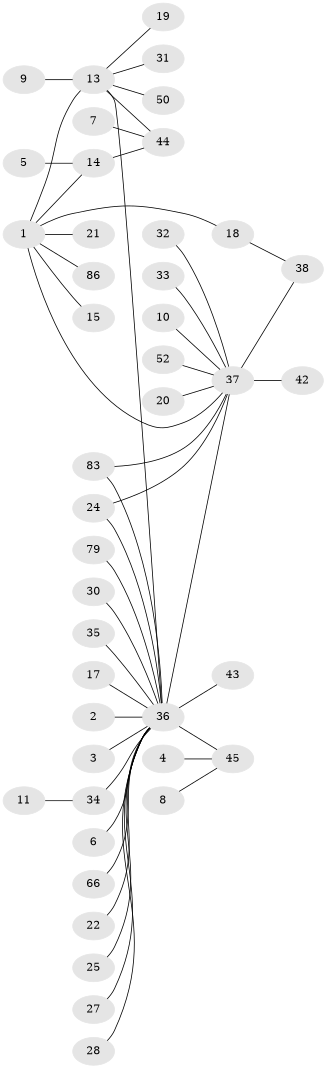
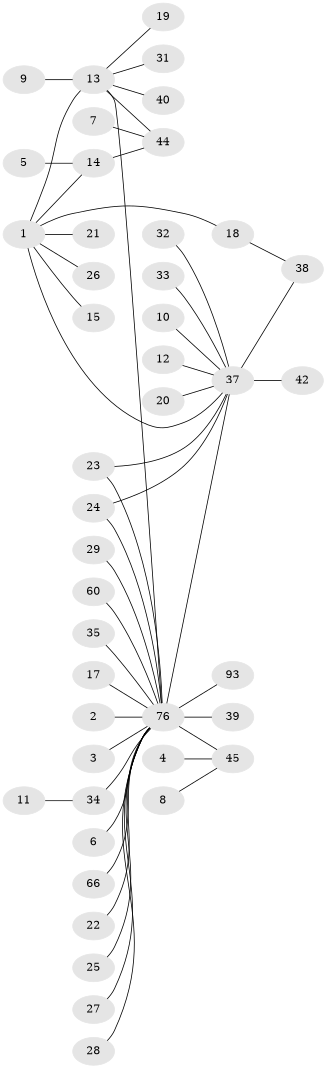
node "50": label "50" -> "40"
node "86": label "86" -> "26"
node "52": label "52" -> "12"
node "83": label "83" -> "23"
node "79": label "79" -> "29"
node "30": label "30" -> "60"
node "43": label "43" -> "93"
node "36": label "36" -> "76"
node "39": added
